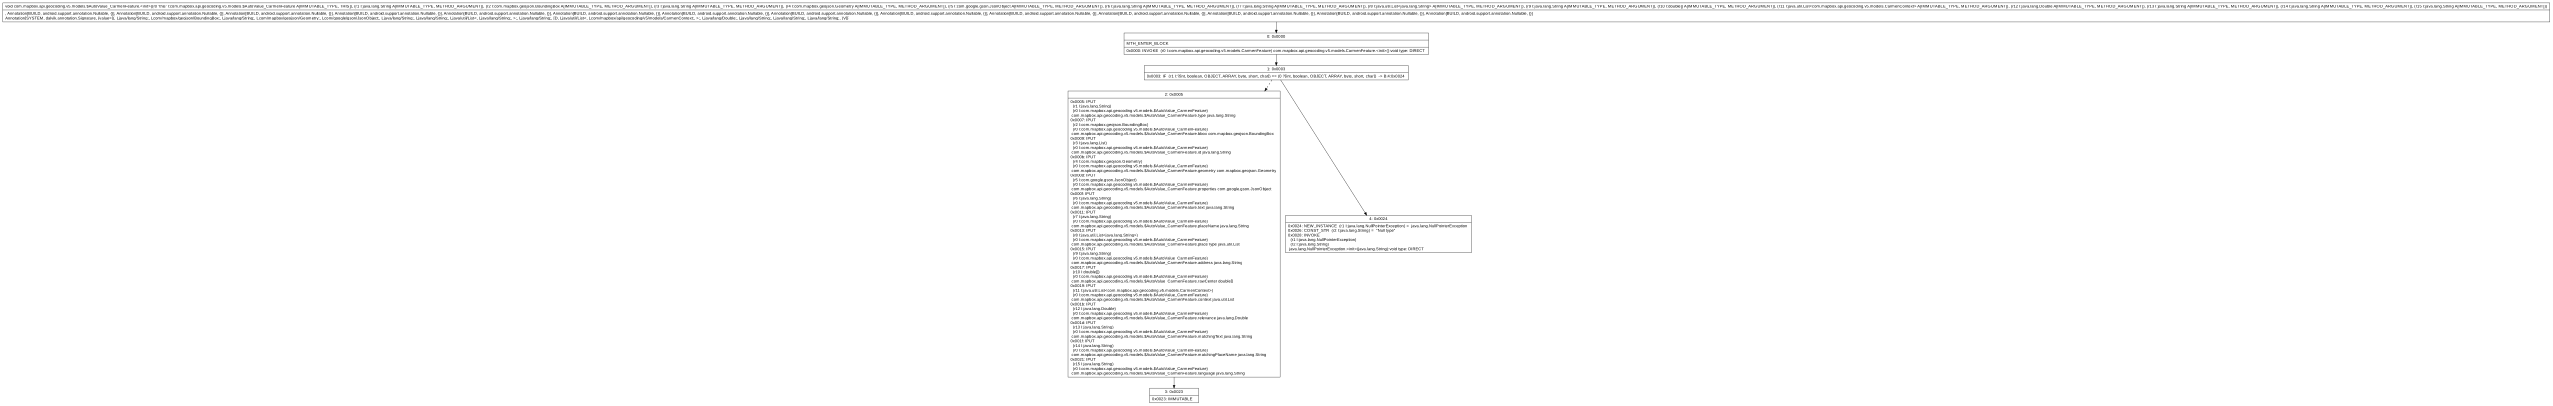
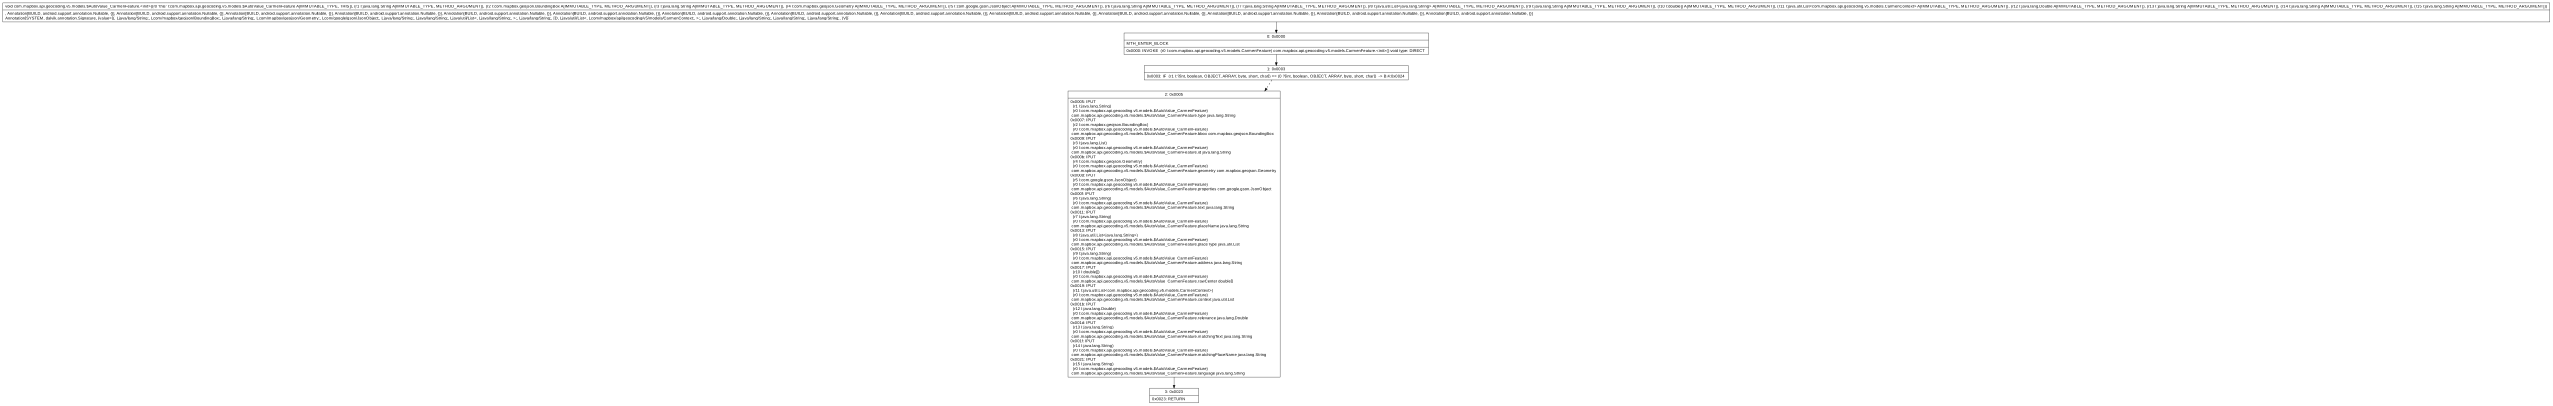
node "4: 0x0024": removed
node "3: 0x0023": text "0x0023: IMMUTABLE" -> "0x0023: RETURN"
